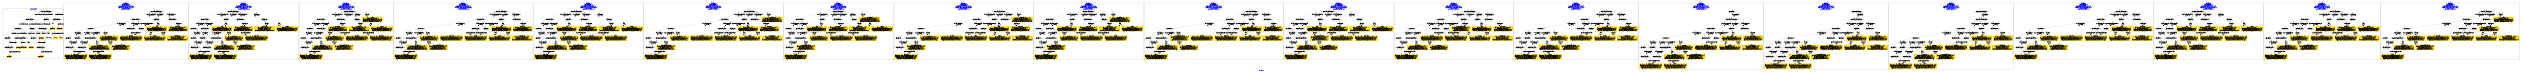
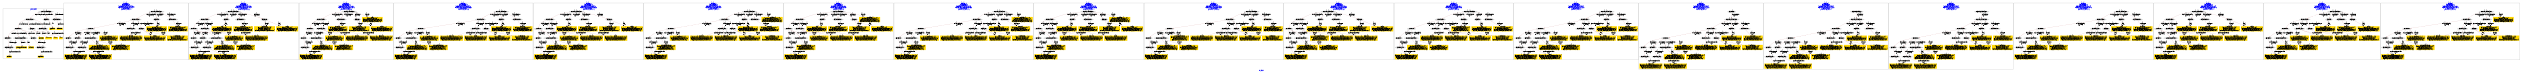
node "Medium_URI": fillcolor lightgray -> gold
